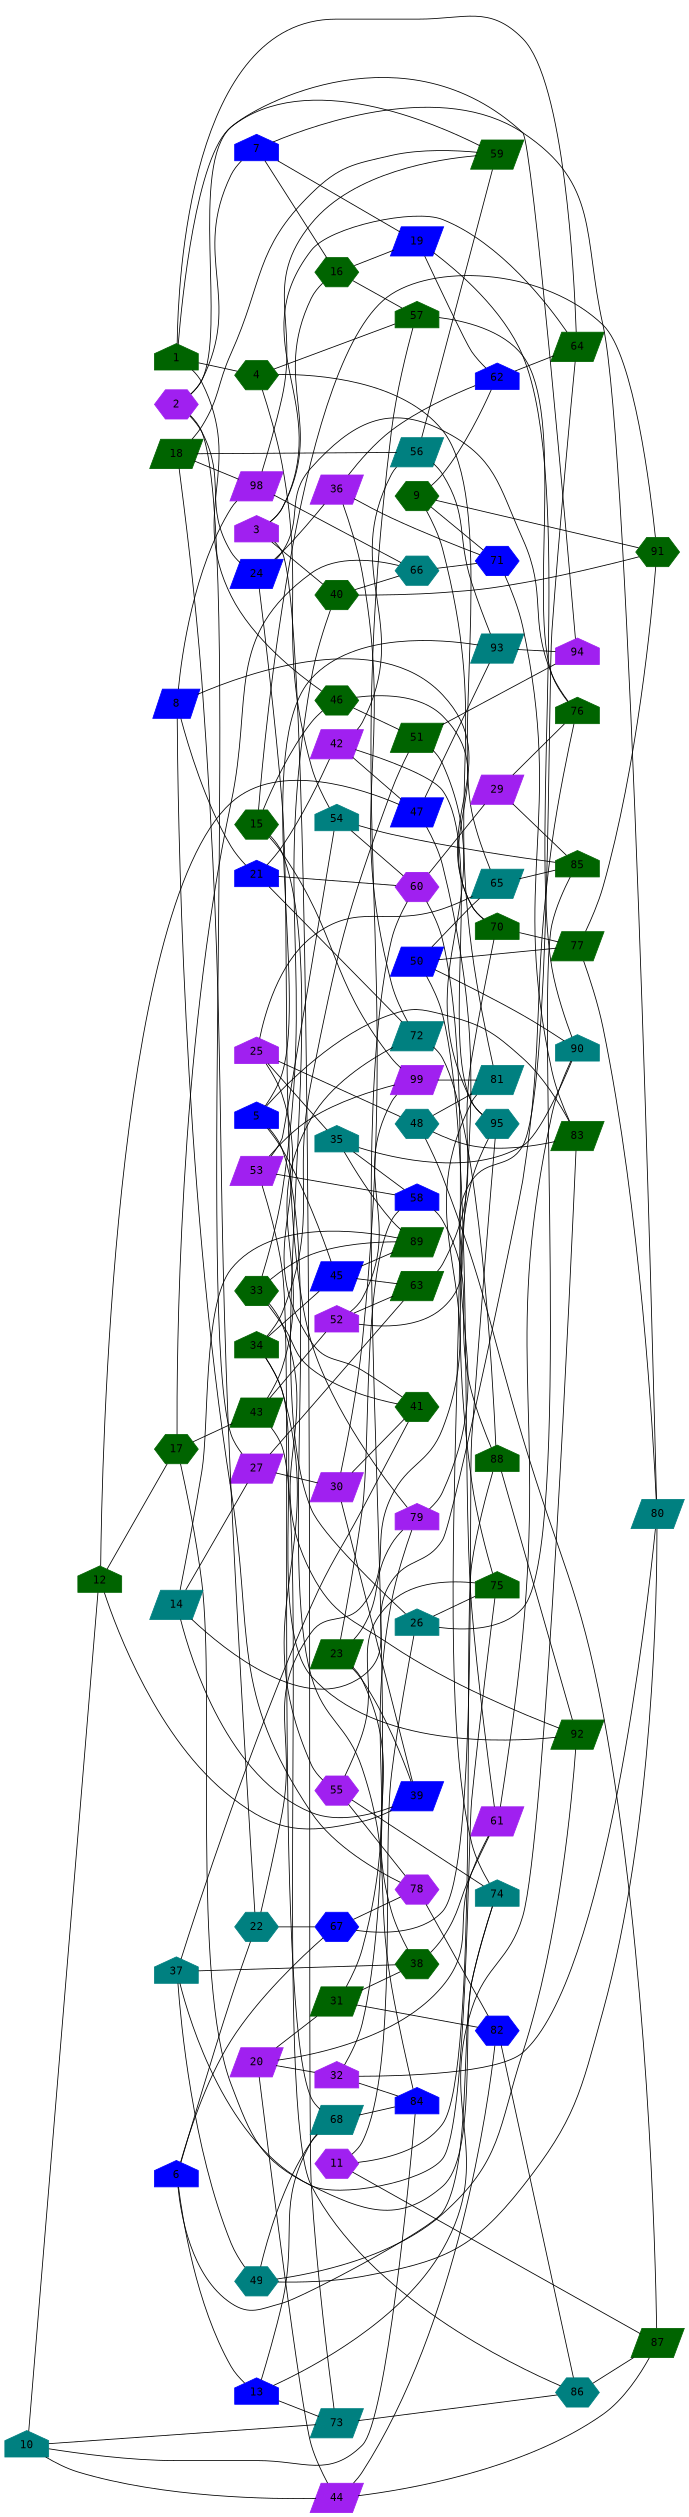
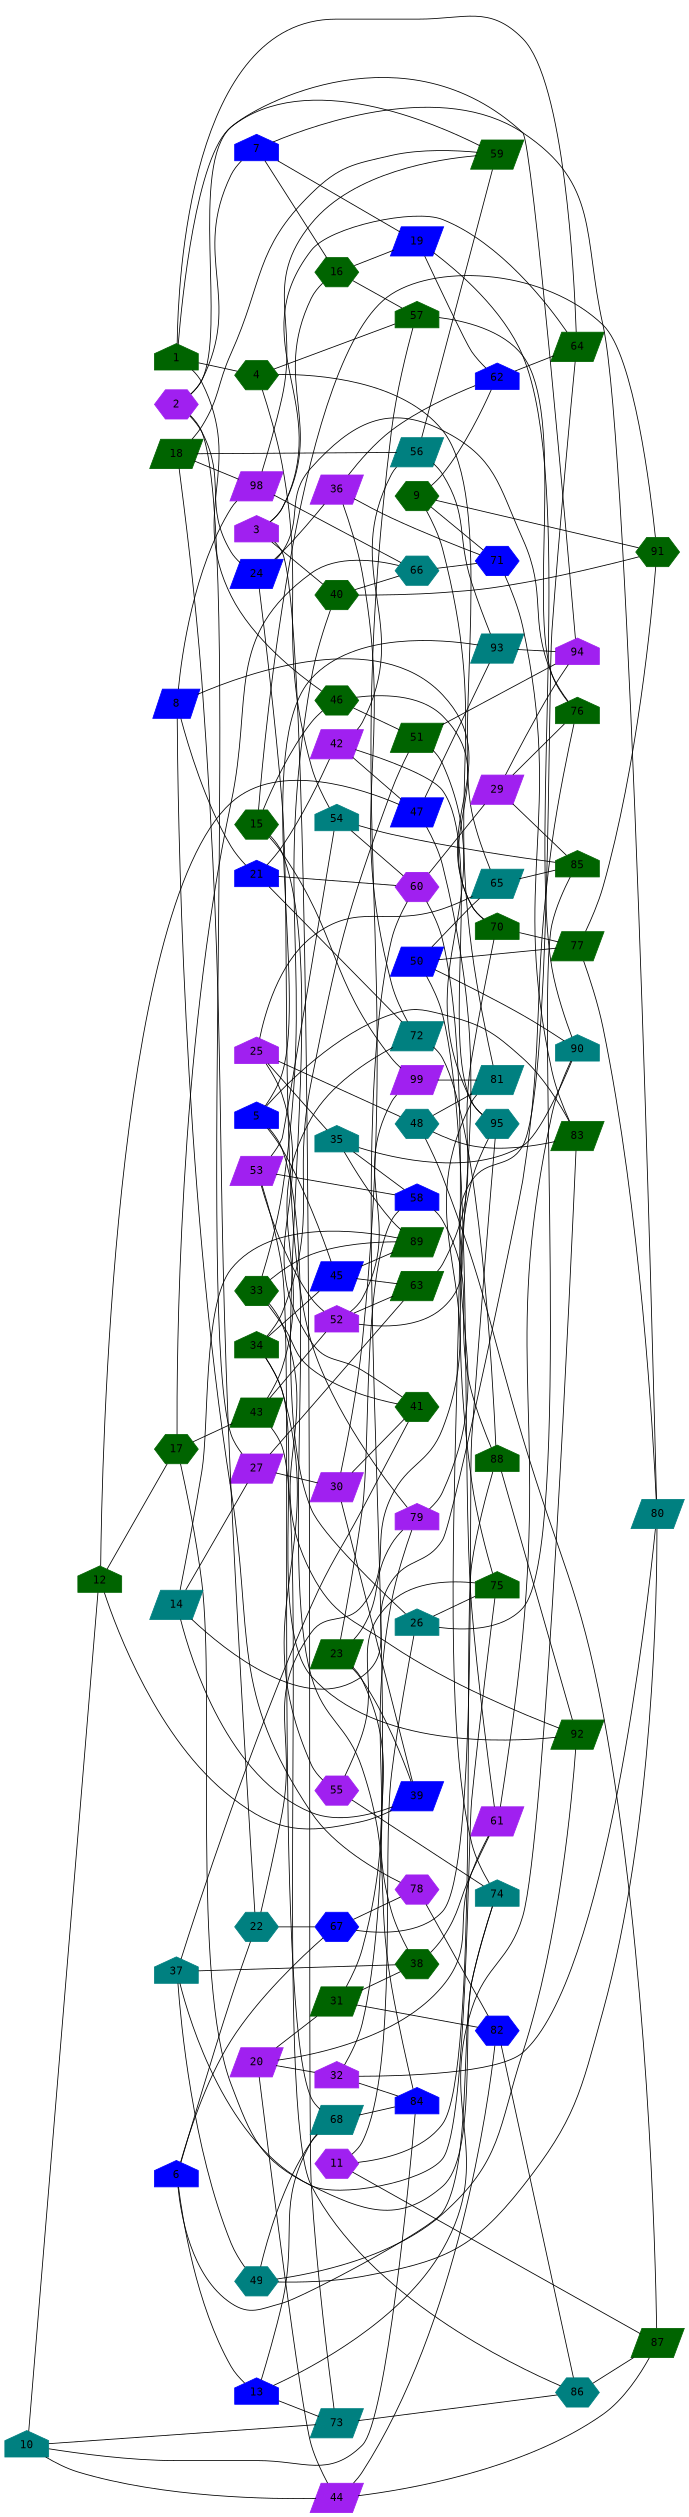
edge "94" -- "29": added
edge "99" -- "53": now "52" -- "53"
edge "55" -- "78": removed
